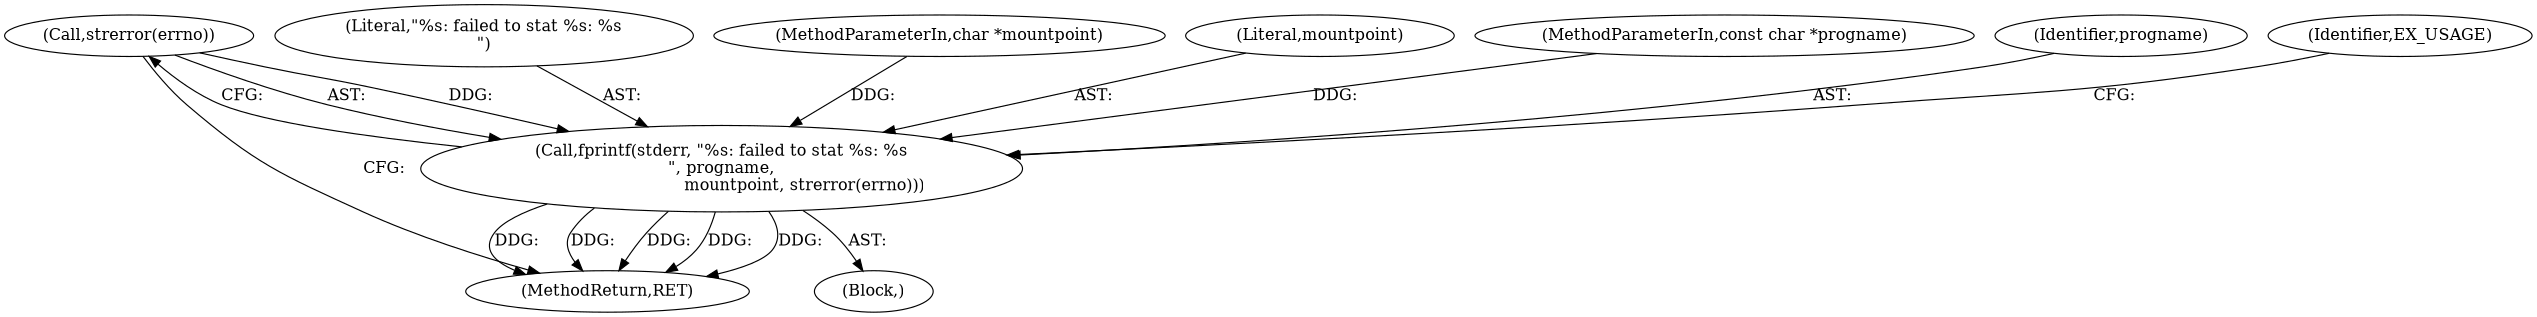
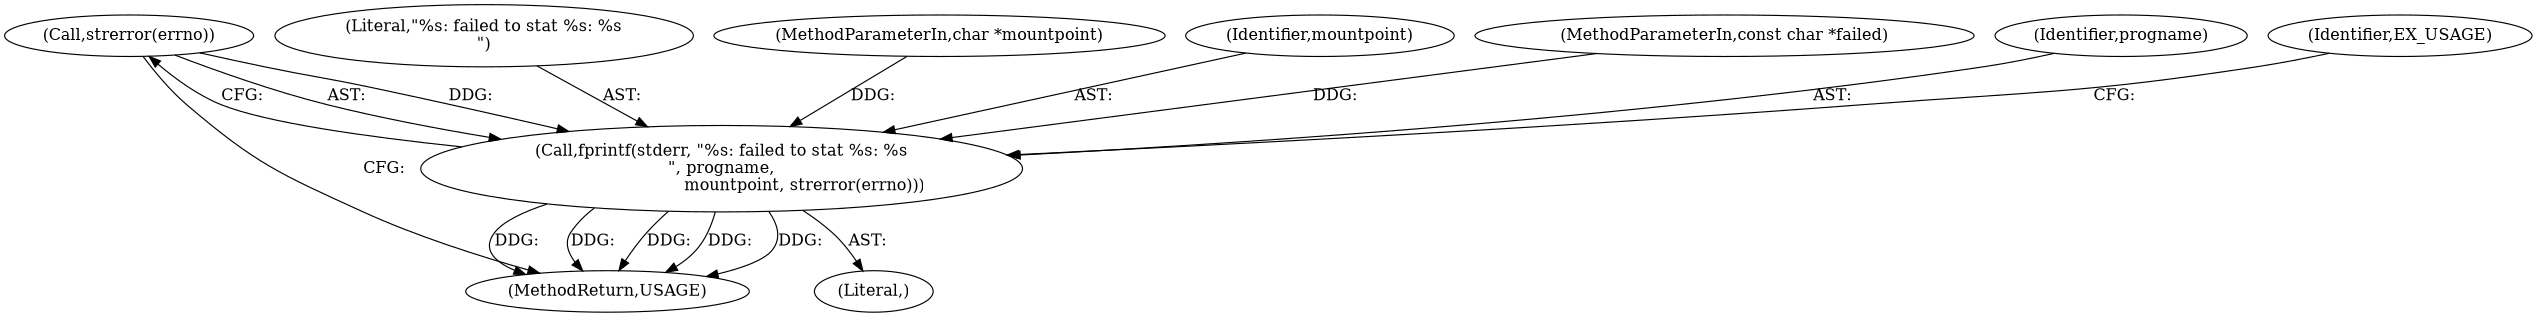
node "(Literal,mountpoint)": label "(Literal,mountpoint)" -> "(Identifier,mountpoint)"
node "(MethodParameterIn,const char *progname)": label "(MethodParameterIn,const char *progname)" -> "(MethodParameterIn,const char *failed)"
node "(MethodReturn,RET)": label "(MethodReturn,RET)" -> "(MethodReturn,USAGE)"
node "(Block,)": label "(Block,)" -> "(Literal,)"
